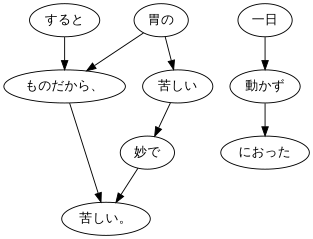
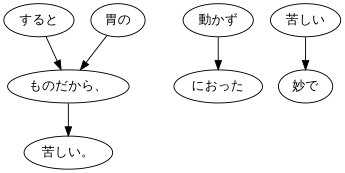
node "一日": removed
edge "胃の" -> "苦しい": removed
edge "妙で" -> "苦しい。": removed
